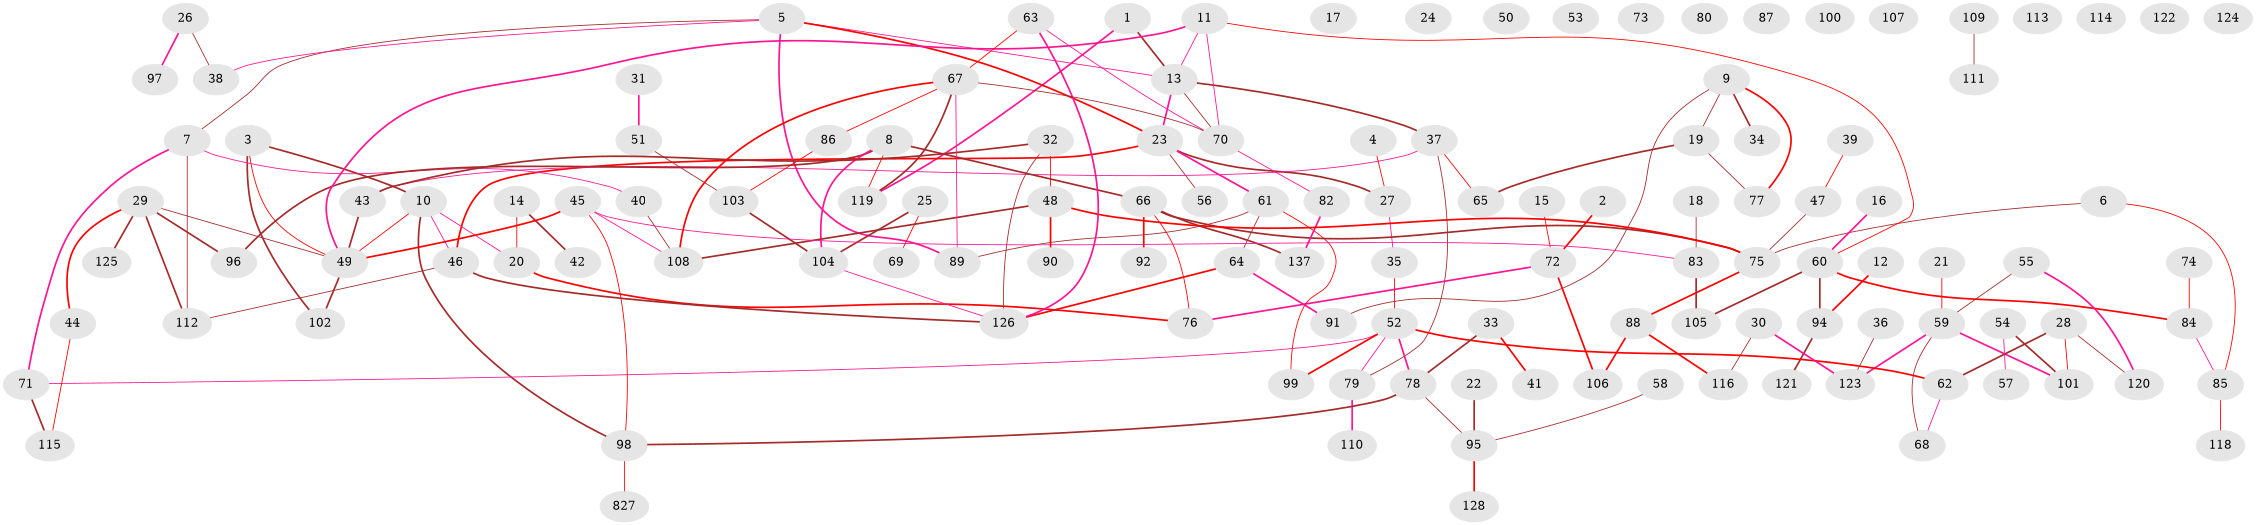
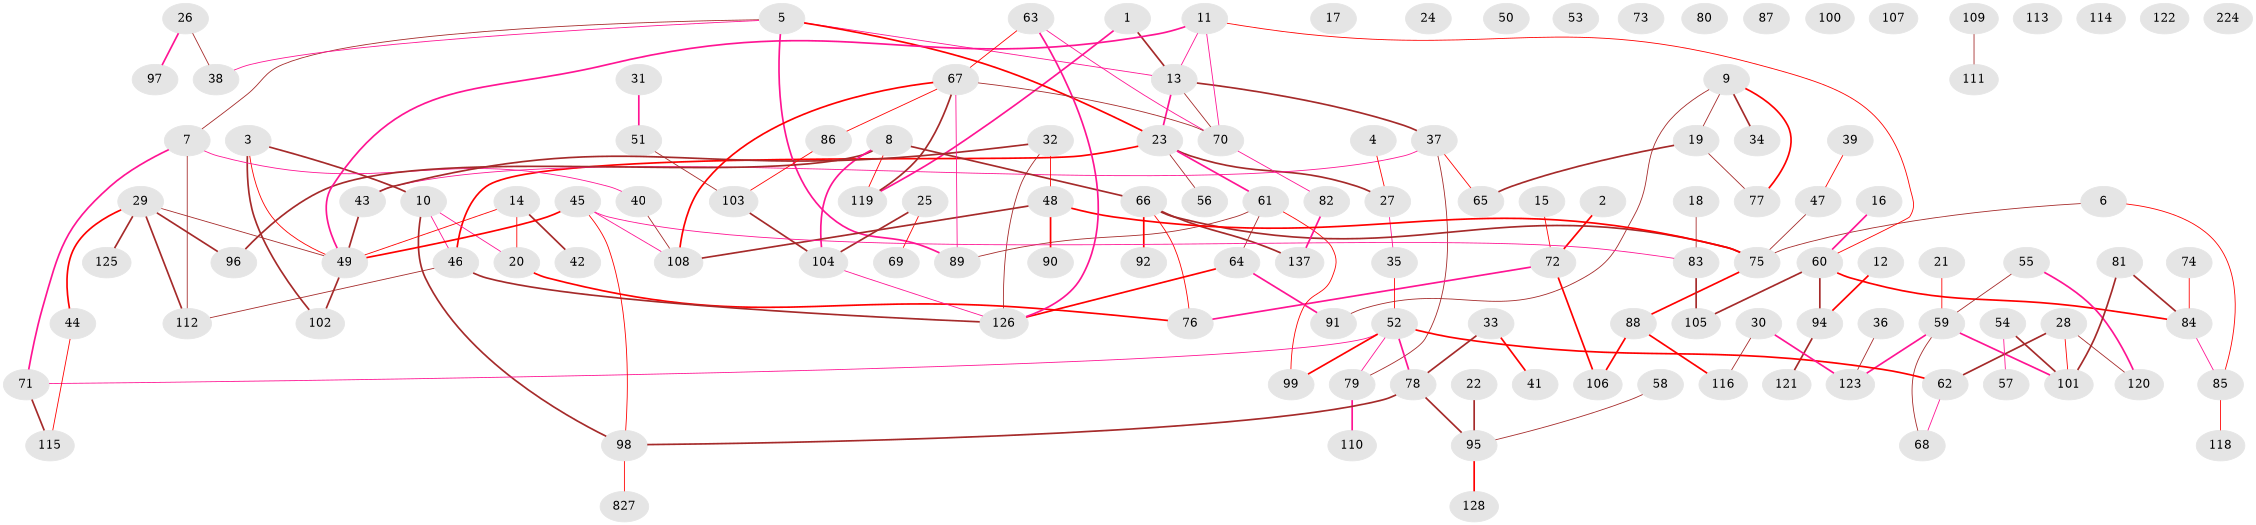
node "124": label "124" -> "224"
edge "10" -- "49": now "14" -- "49"
node "81": added
edge "78" -- "95": style solid -> bold
